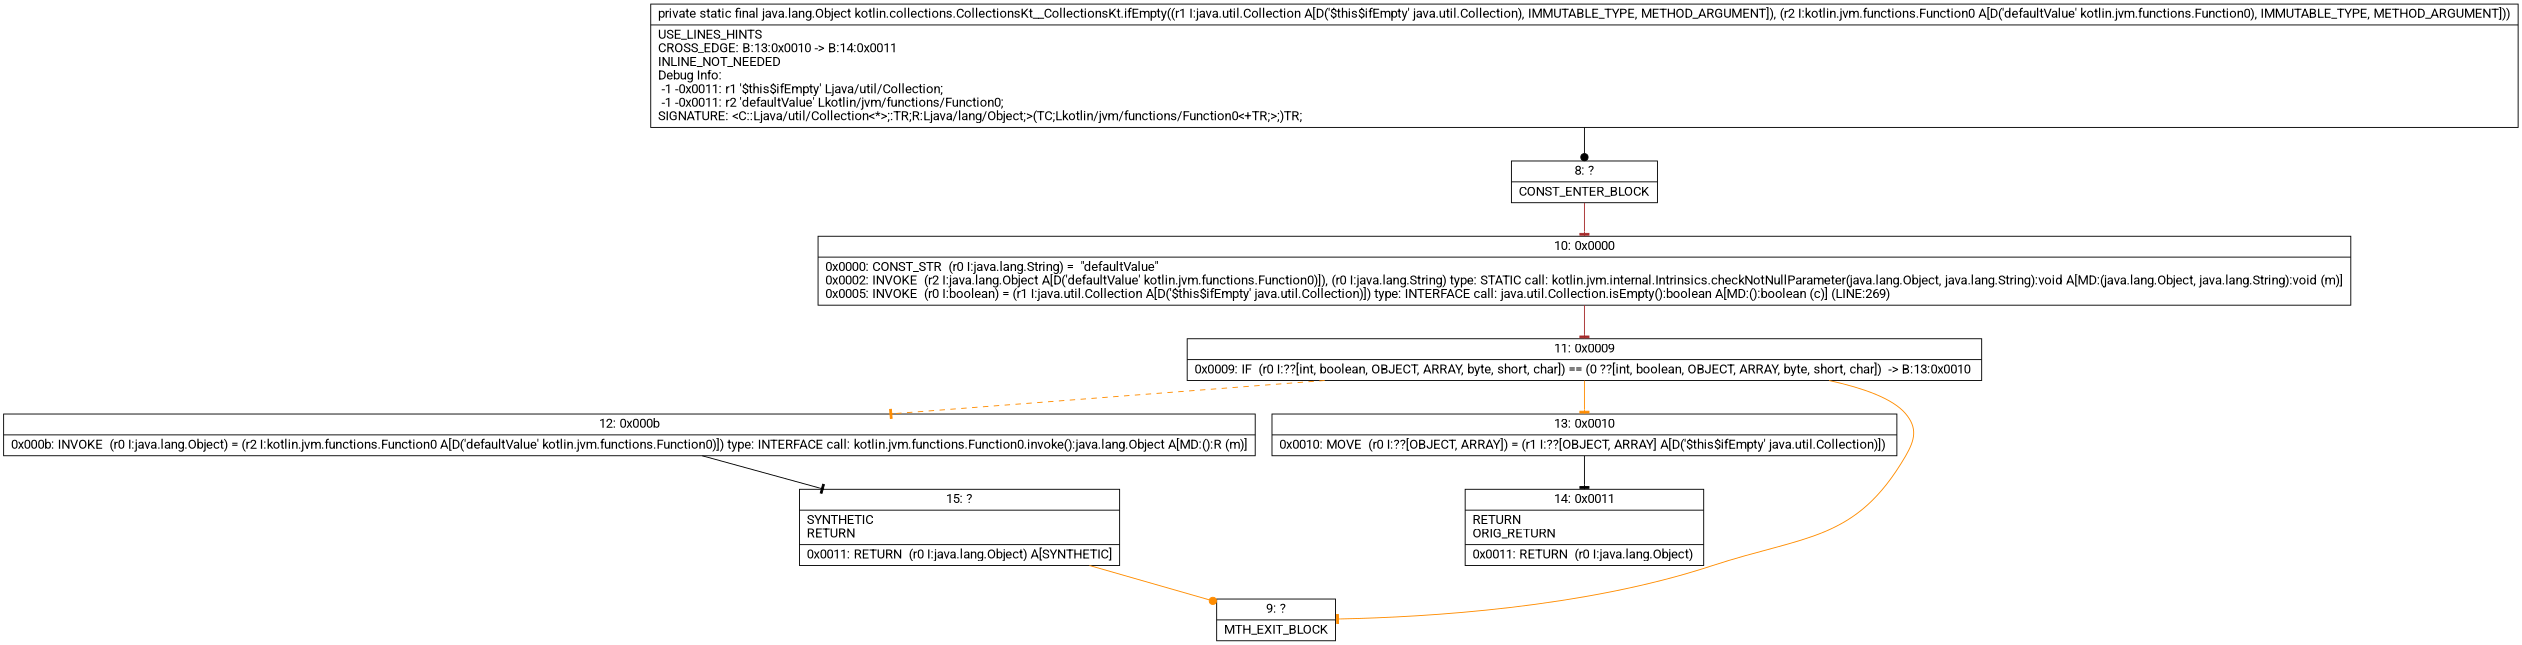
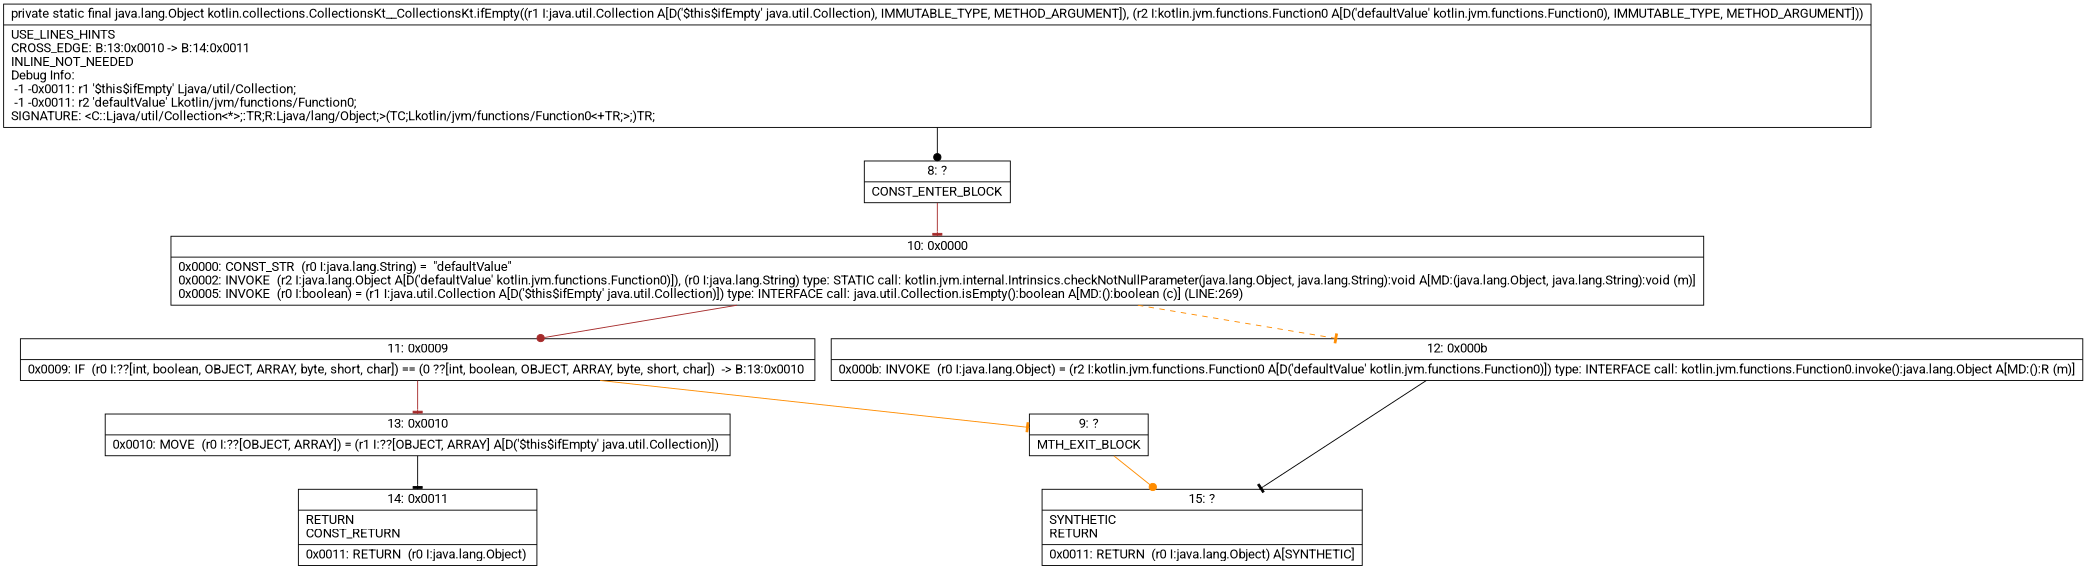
edge "10: 0x0000" -> "11: 0x0009": arrowhead tee -> dot
edge "11: 0x0009" -> "13: 0x0010": color darkorange -> brown
edge "11: 0x0009" -> "12: 0x000b": now "10: 0x0000" -> "12: 0x000b"
node "14: 0x0011": text "ORIG_RETURN" -> "CONST_RETURN"
edge "15: ?" -> "9: ?": reversed
